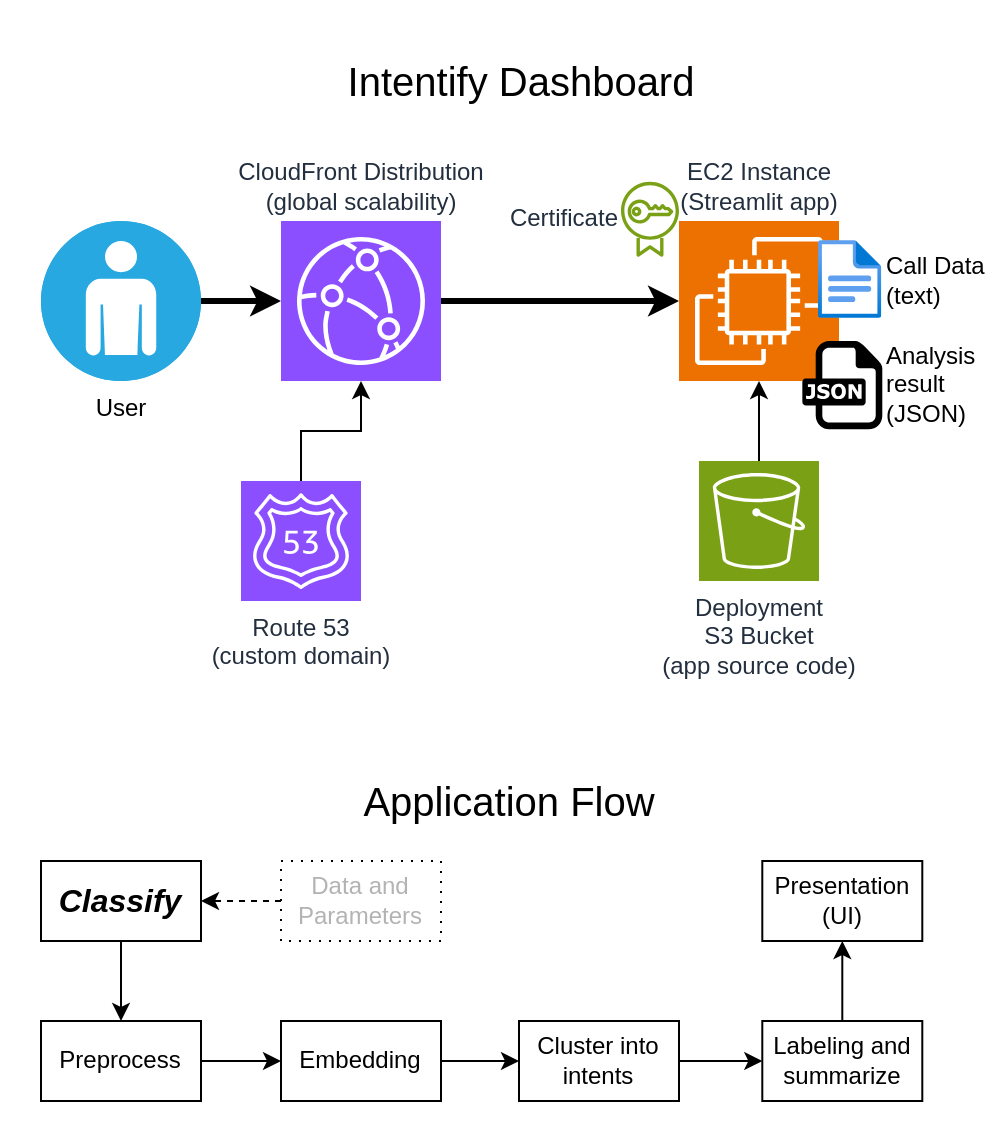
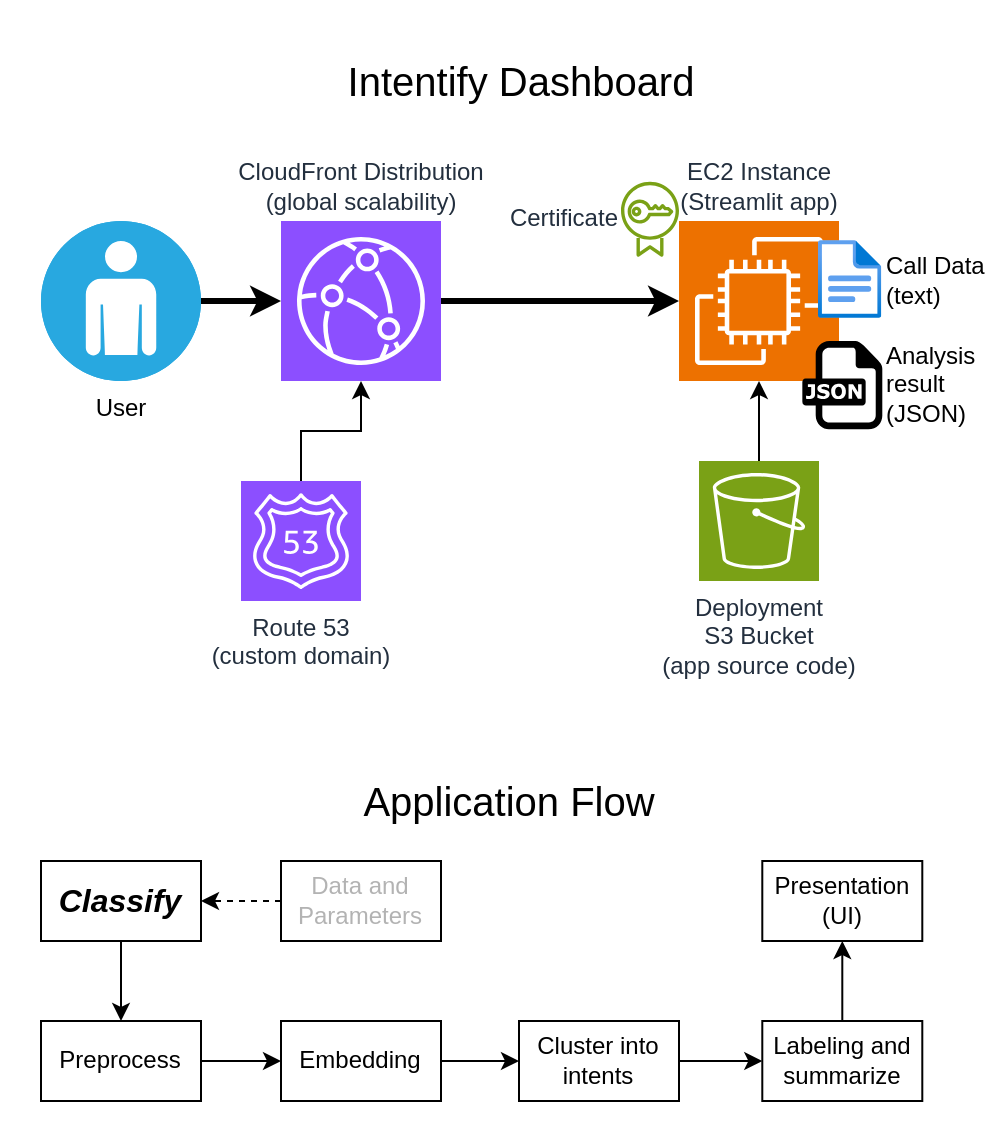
node "Data and Parameters": style dashed -> solid
